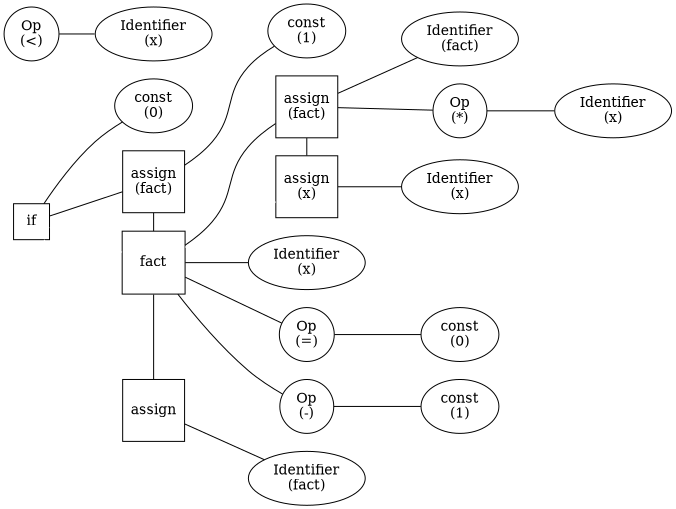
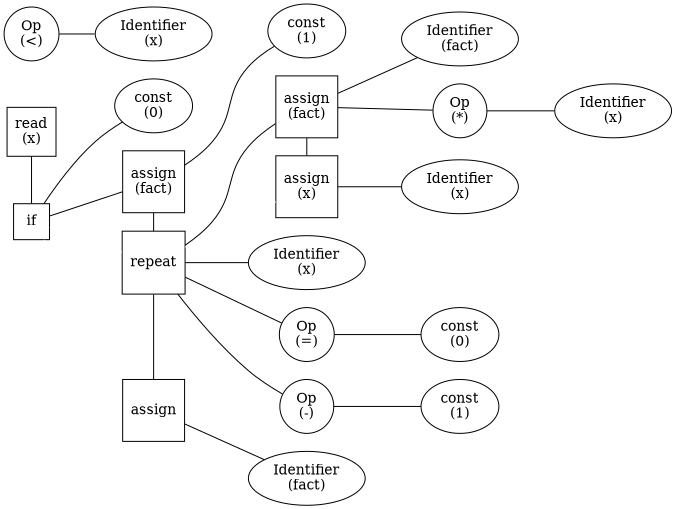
node "read (x)": added
node "fact": label "fact" -> "repeat"
